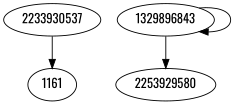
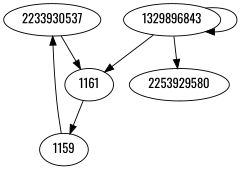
edge "1329896843" -> "1161": added
node "1159": added
